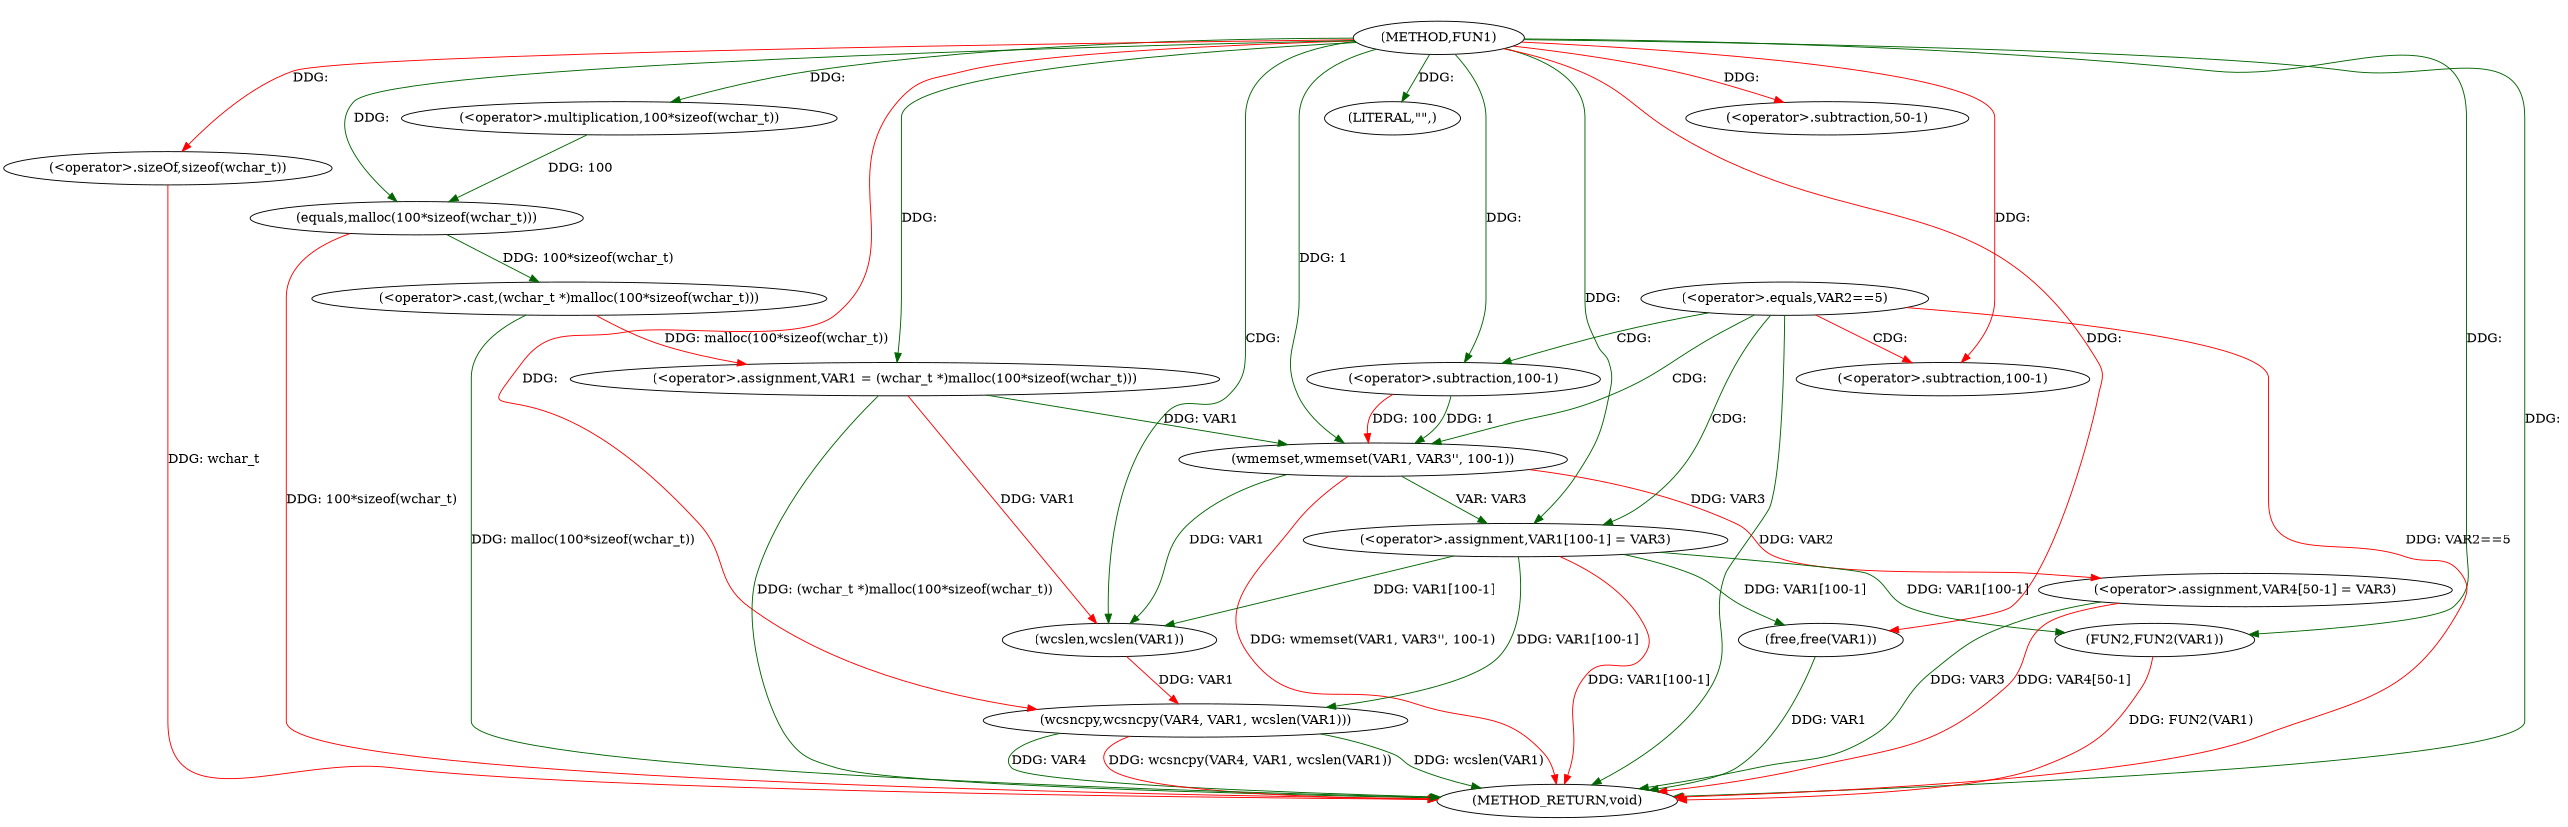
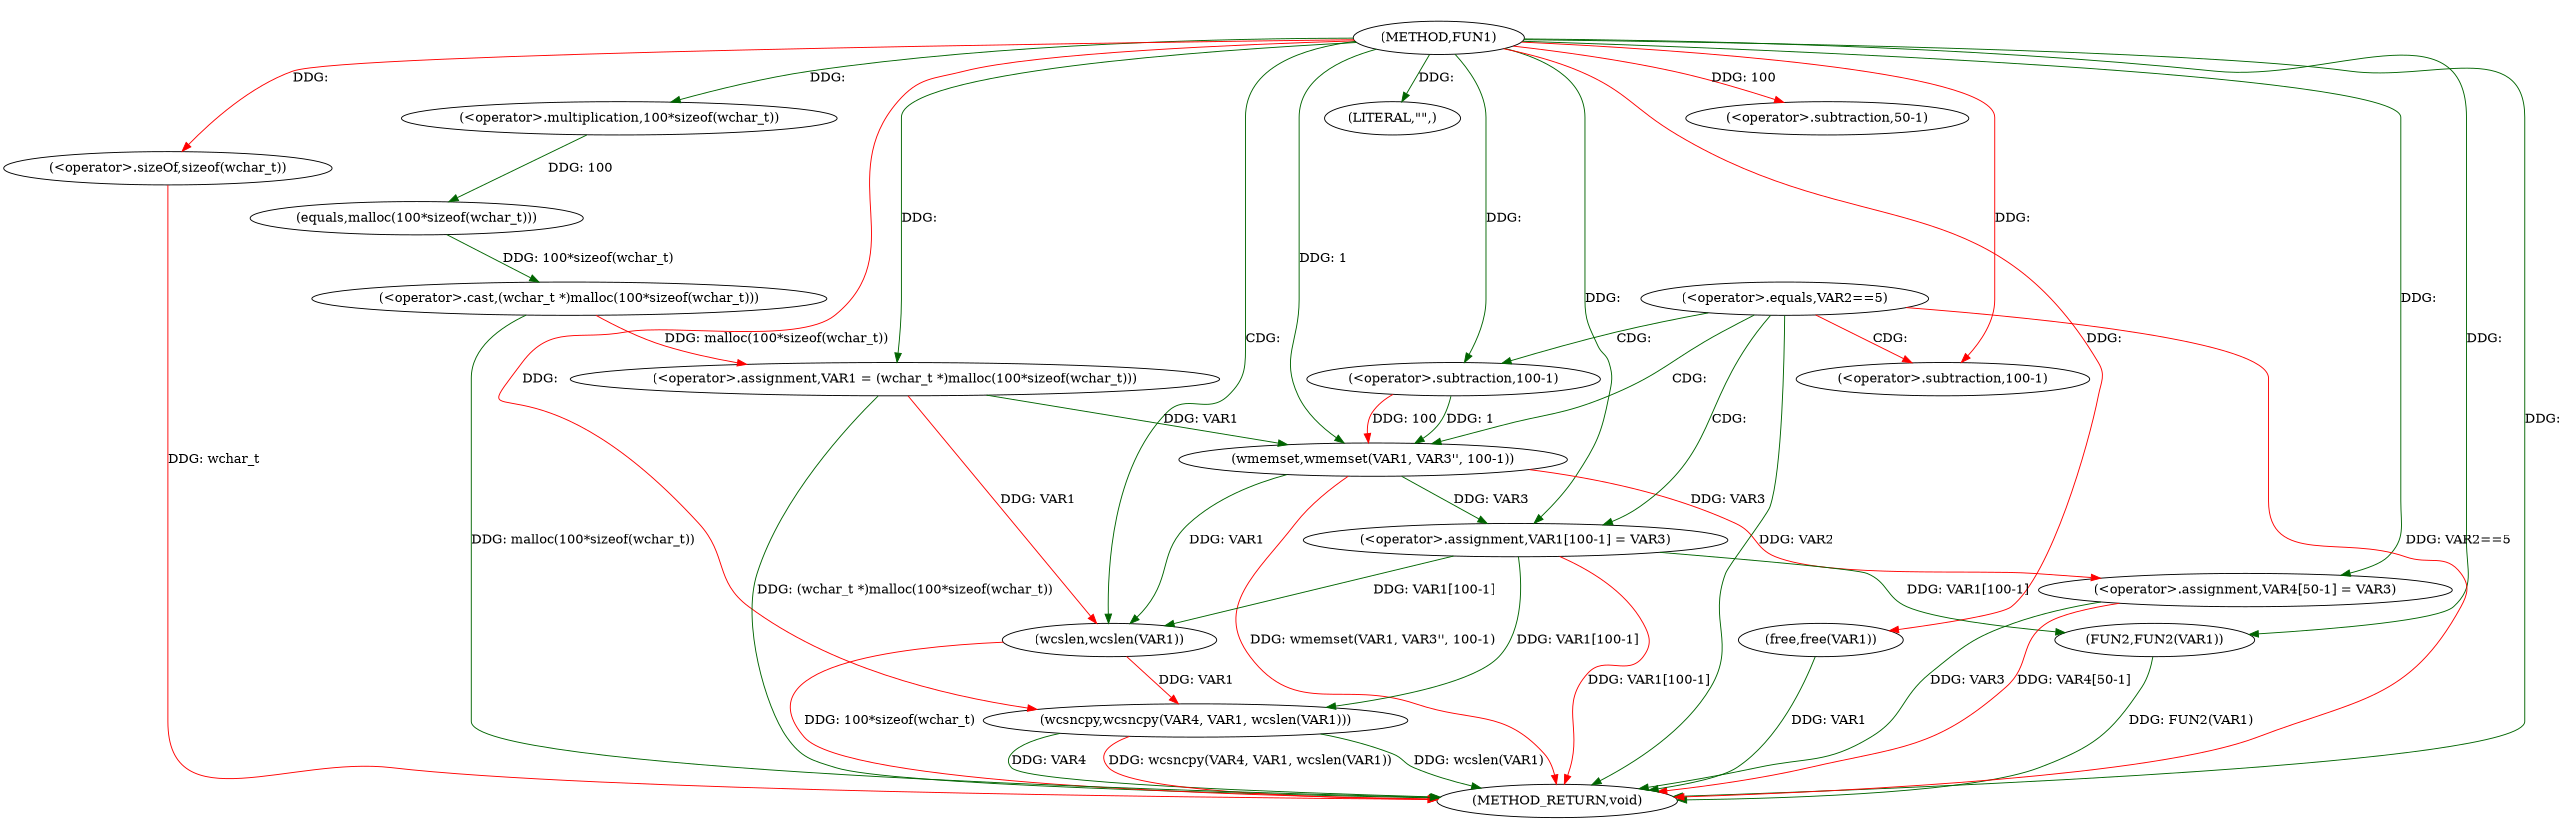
edge "(METHOD,FUN1)" -> "(equals,malloc(100*sizeof(wchar_t)))": now "(METHOD,FUN1)" -> "(<operator>.assignment,VAR4[50-1] = VAR3)"
edge "(METHOD,FUN1)" -> "(<operator>.subtraction,50-1)": label "DDG: " -> "DDG: 100"
edge "(wmemset,wmemset(VAR1, VAR3'', 100-1))" -> "(<operator>.assignment,VAR1[100-1] = VAR3)": label "VAR: VAR3" -> "DDG: VAR3"
edge "(<operator>.assignment,VAR1[100-1] = VAR3)" -> "(free,free(VAR1))": removed, label "DDG: VAR1[100-1]"
edge "(FUN2,FUN2(VAR1))" -> "(METHOD_RETURN,void)": color red -> darkgreen
edge "(equals,malloc(100*sizeof(wchar_t)))" -> "(METHOD_RETURN,void)": now "(wcslen,wcslen(VAR1))" -> "(METHOD_RETURN,void)"
